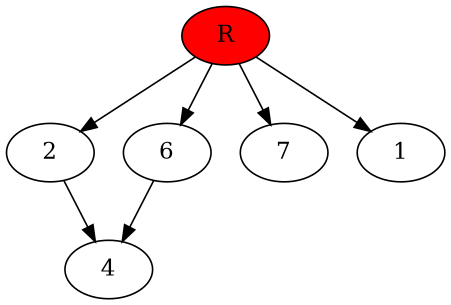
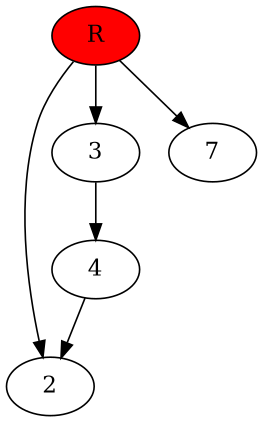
node "6": label "6" -> "3"
node "1": removed
edge "2" -> "4": reversed
